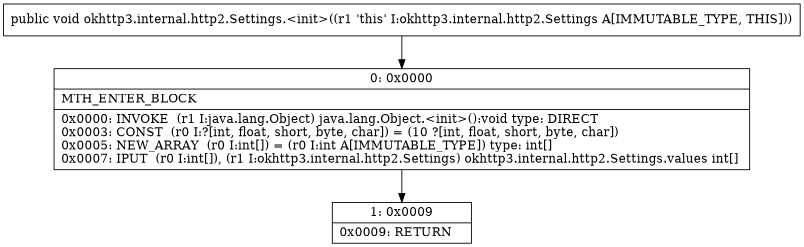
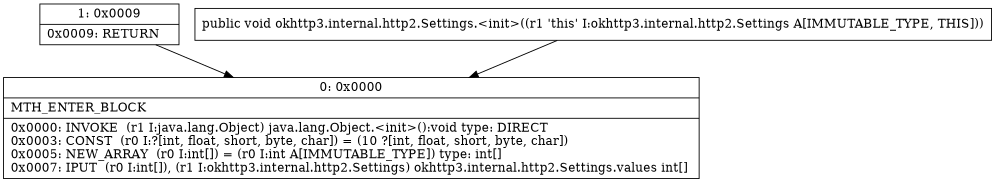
edge "0: 0x0000" -> "1: 0x0009": reversed
